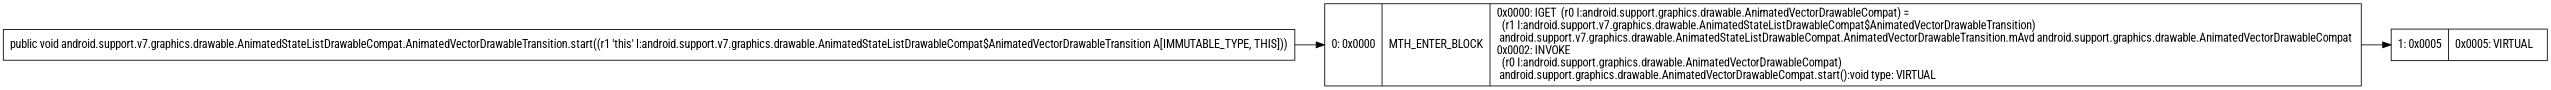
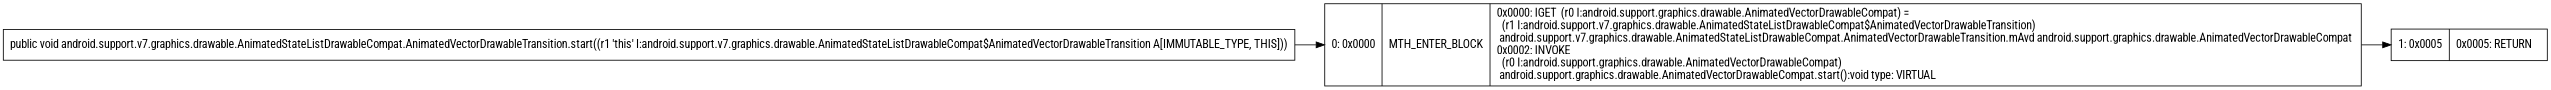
node "1: 0x0005": text "0x0005: VIRTUAL" -> "0x0005: RETURN"
